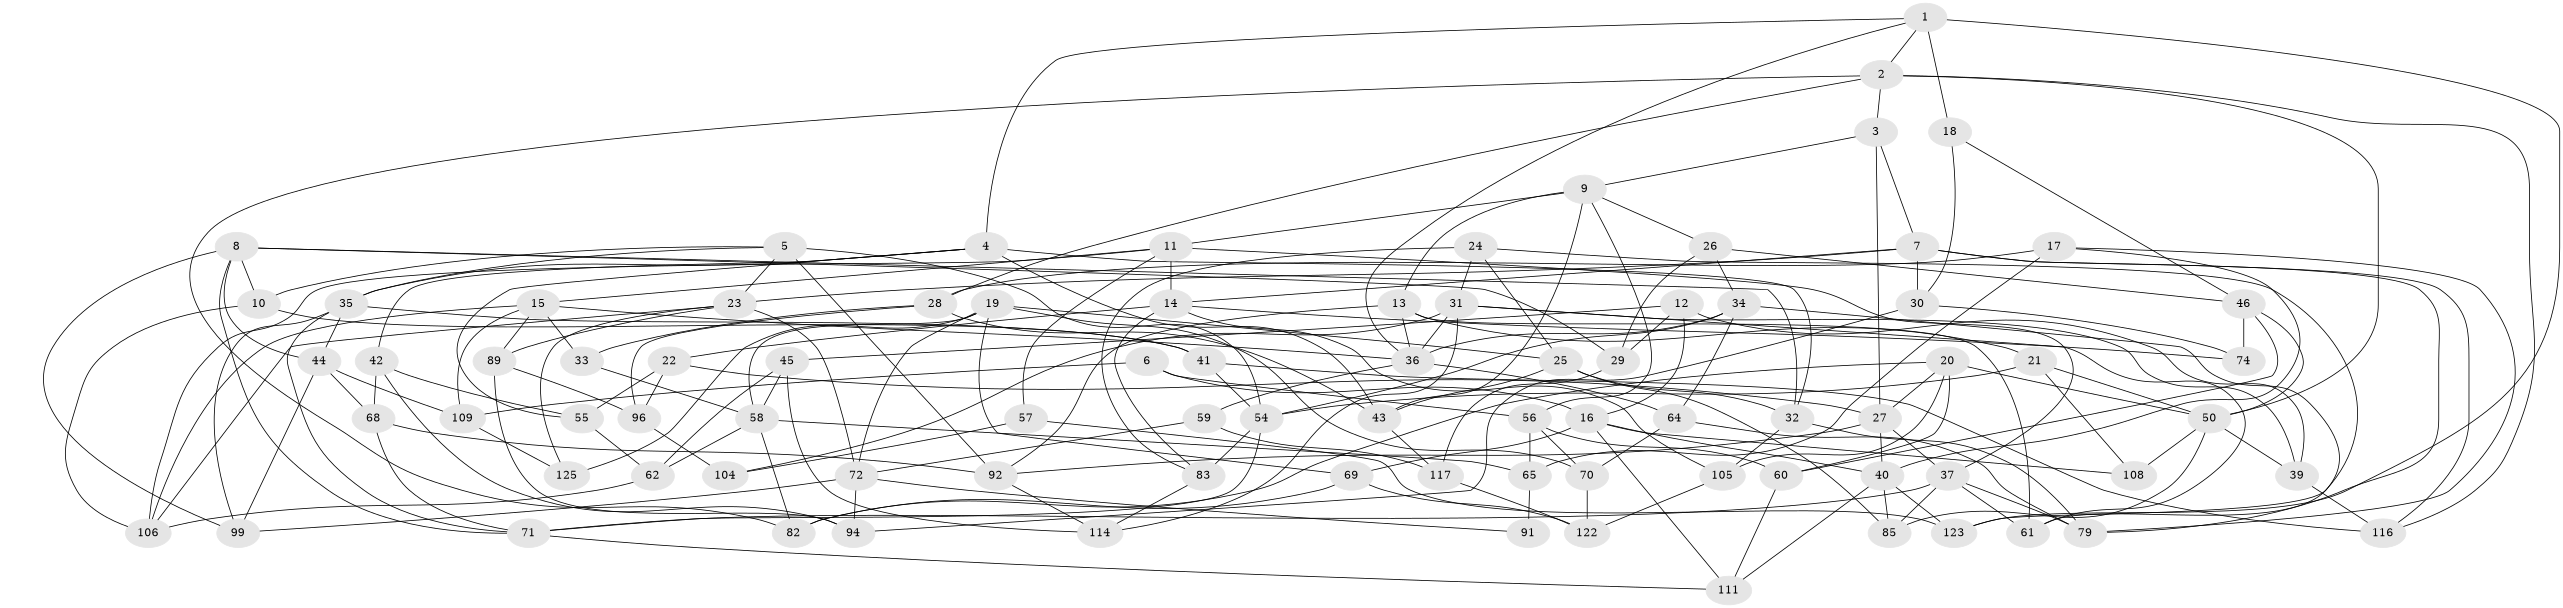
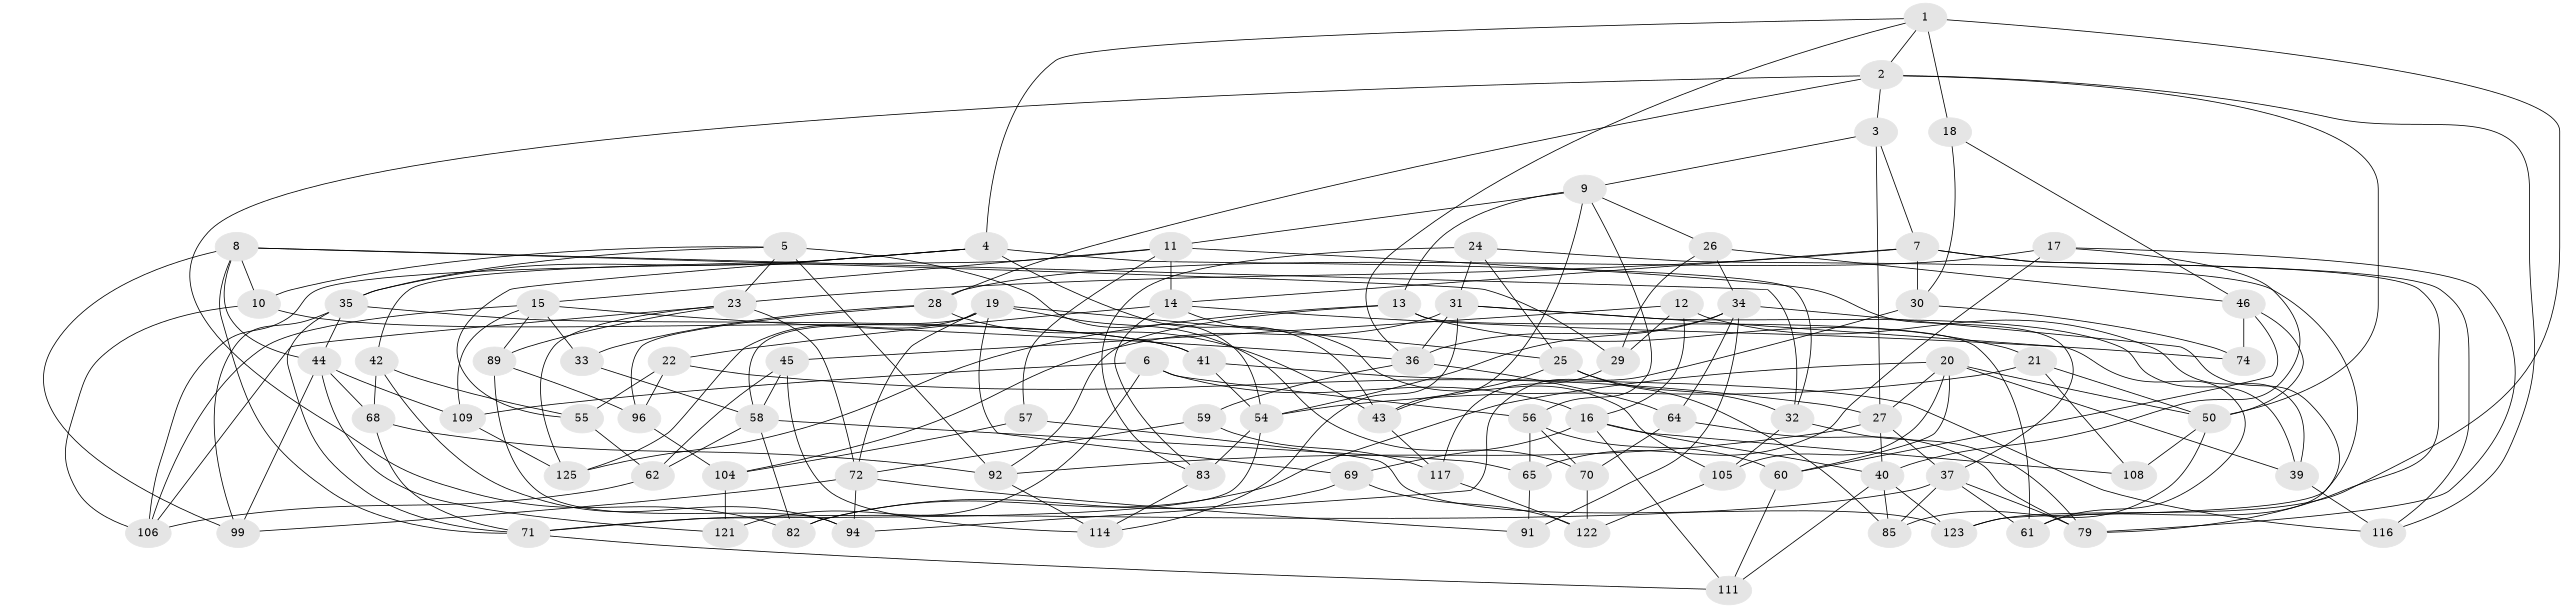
edge "13" -- "36": now "13" -- "125"
edge "50" -- "39": now "20" -- "39"
edge "34" -- "91": added
node "121": added
